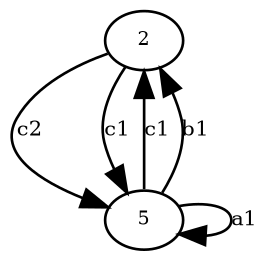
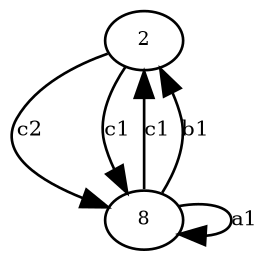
node "5": label "5" -> "8"
